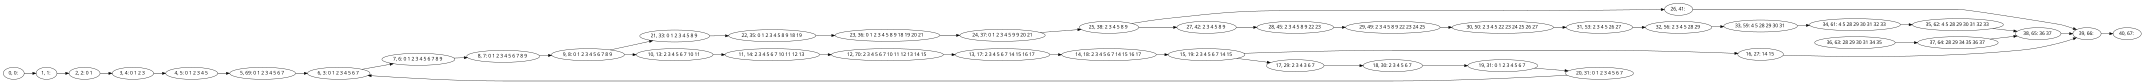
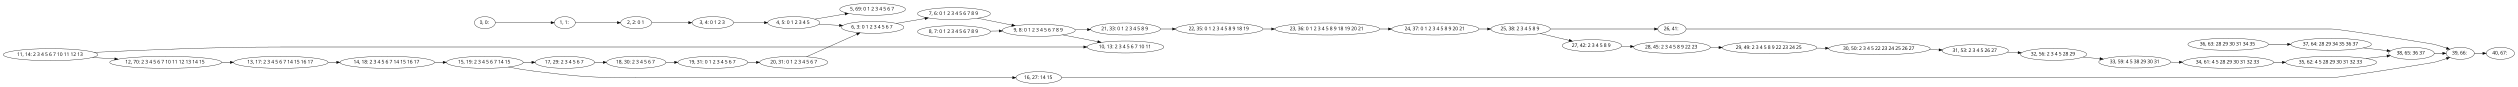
node "33, 59: 4 5 28 29 30 31": label "33, 59: 4 5 28 29 30 31" -> "33, 59: 4 5 38 29 30 31"
node "24, 37: 0 1 2 3 4 5 9 9 20 21": label "24, 37: 0 1 2 3 4 5 9 9 20 21" -> "24, 37: 0 1 2 3 4 5 8 9 20 21"
edge "10, 13: 2 3 4 5 6 7 10 11" -> "11, 14: 2 3 4 5 6 7 10 11 12 13": reversed
edge "7, 6: 0 1 2 3 4 5 6 7 8 9" -> "8, 7: 0 1 2 3 4 5 6 7 8 9": now "7, 6: 0 1 2 3 4 5 6 7 8 9" -> "9, 8: 0 1 2 3 4 5 6 7 8 9"
node "17, 29: 2 3 4 3 6 7": label "17, 29: 2 3 4 3 6 7" -> "17, 29: 2 3 4 5 6 7"
edge "5, 69: 0 1 2 3 4 5 6 7" -> "6, 3: 0 1 2 3 4 5 6 7": now "4, 5: 0 1 2 3 4 5" -> "6, 3: 0 1 2 3 4 5 6 7"
